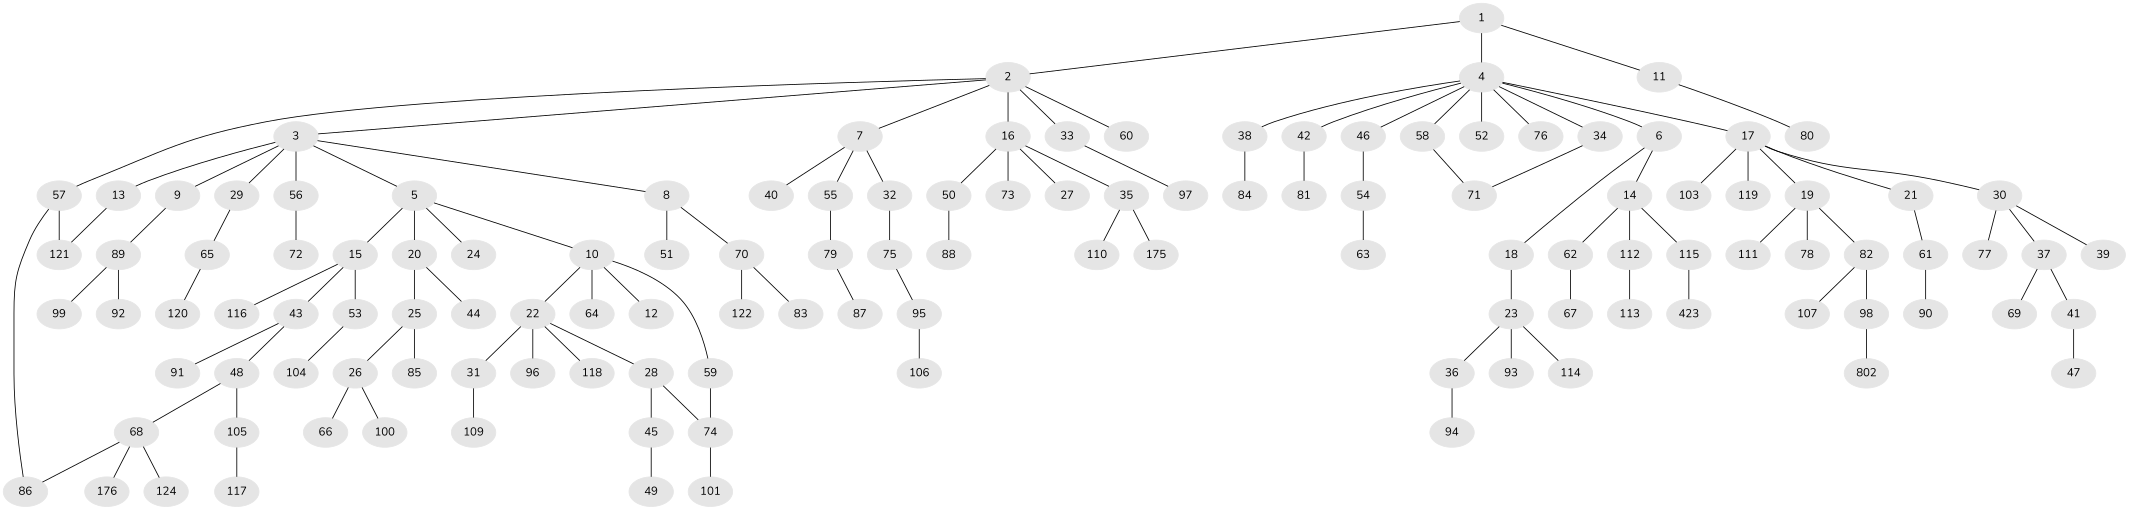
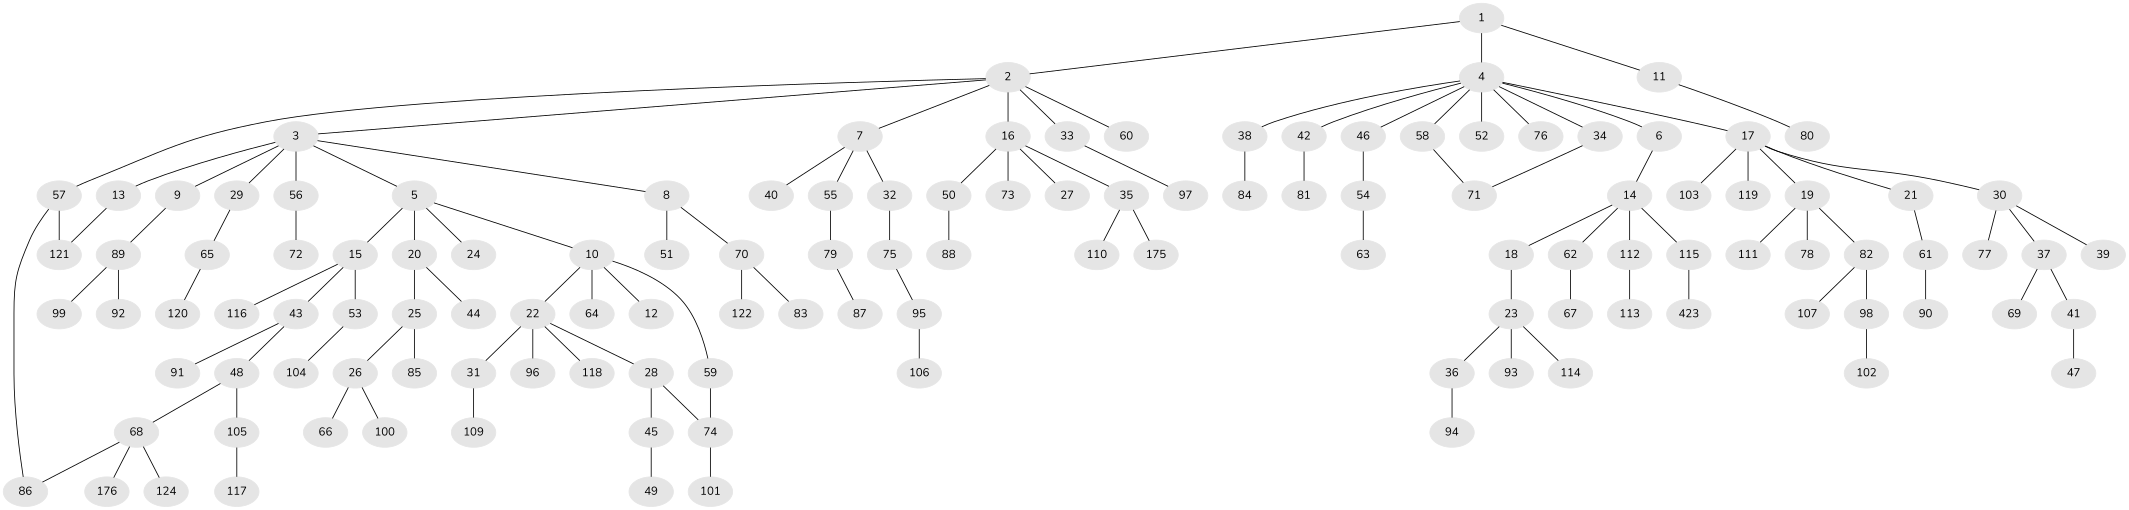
edge "6" -- "18": now "14" -- "18"
node "802": label "802" -> "102"
